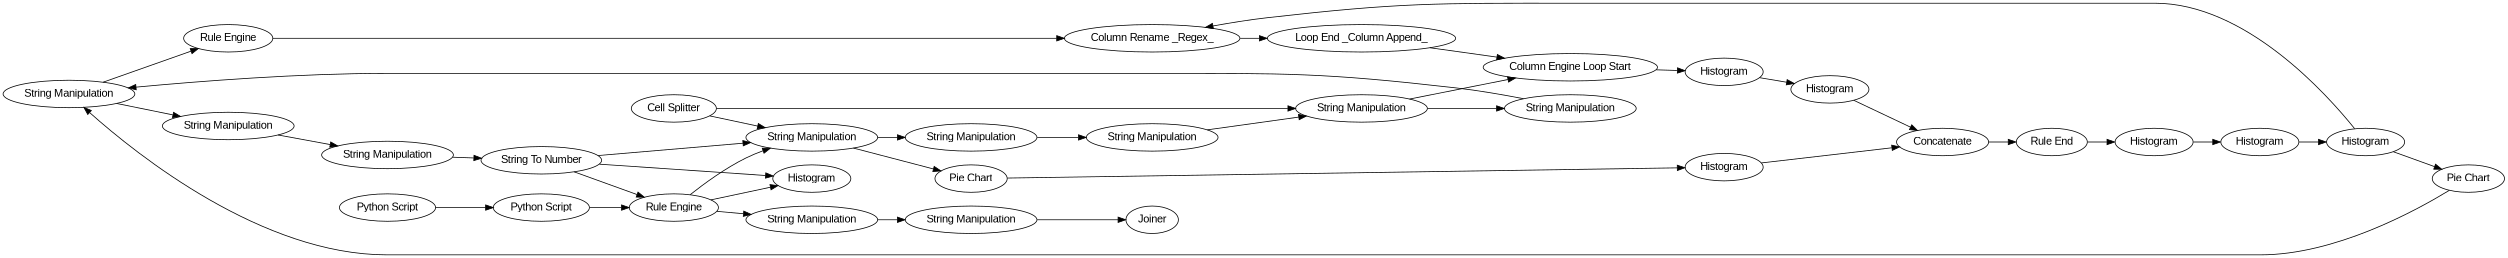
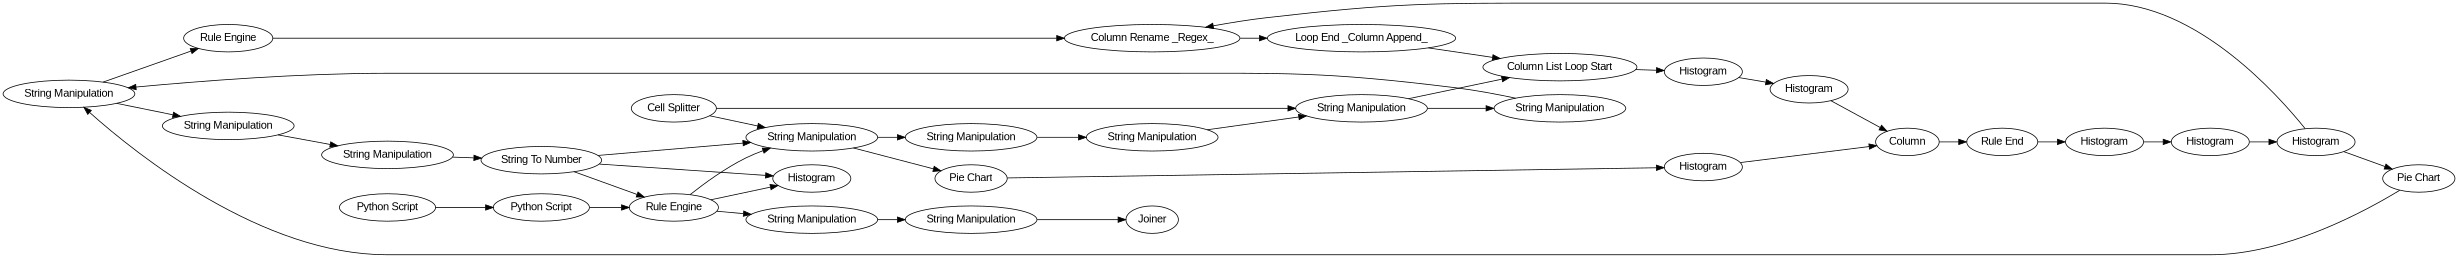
node "Column Engine Loop Start": label "Column Engine Loop Start" -> "Column List Loop Start"
node "Concatenate": label "Concatenate" -> "Column"
